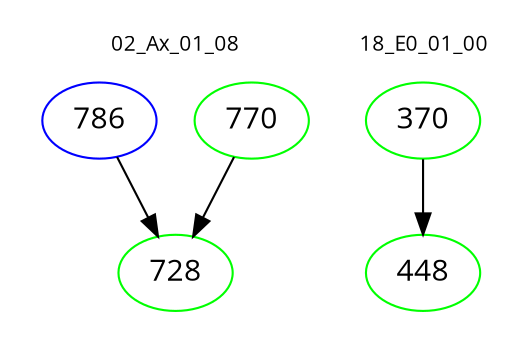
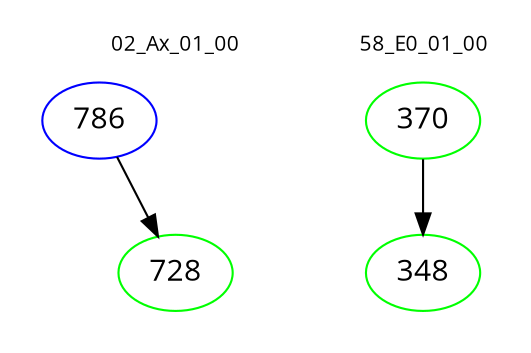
cluster "02_Ax_01_08": label "02_Ax_01_08" -> "02_Ax_01_00"
cluster "18_E0_01_00": label "18_E0_01_00" -> "58_E0_01_00"
node "770": removed
node "448": label "448" -> "348"
